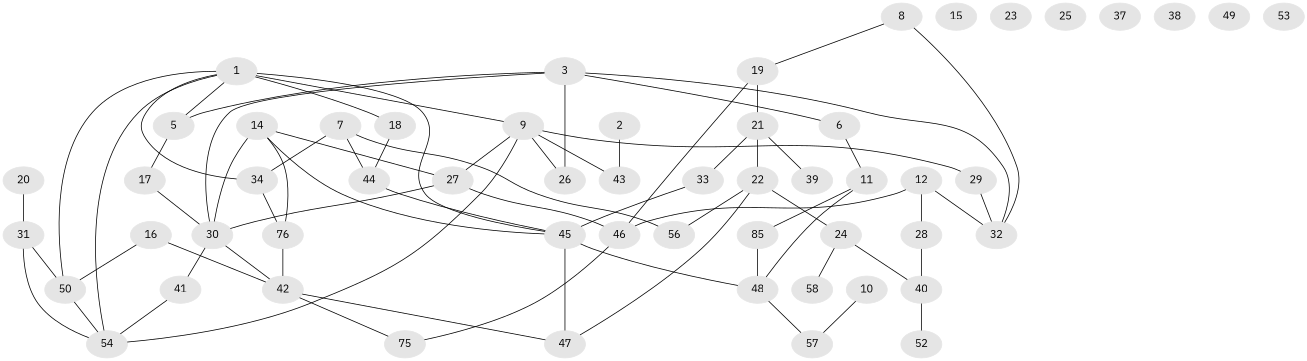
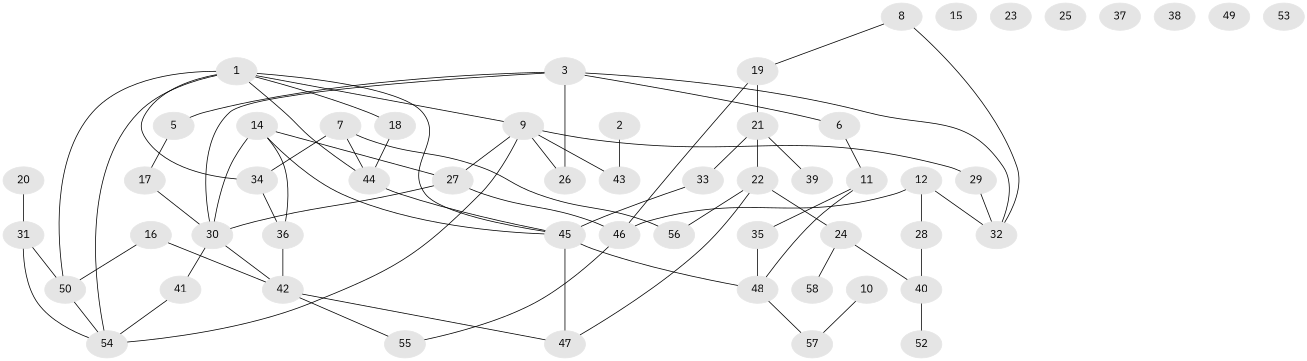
edge "1" -- "5": now "1" -- "44"
node "76": label "76" -> "36"
node "85": label "85" -> "35"
node "75": label "75" -> "55"
